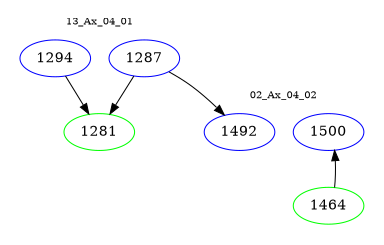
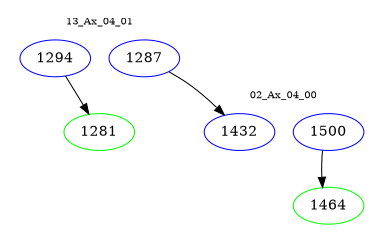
edge "1287" -> "1281": removed
cluster "02_Ax_04_02": label "02_Ax_04_02" -> "02_Ax_04_00"
node "1492": label "1492" -> "1432"
edge "1464" -> "1500": reversed
